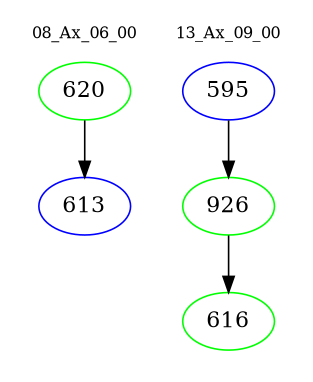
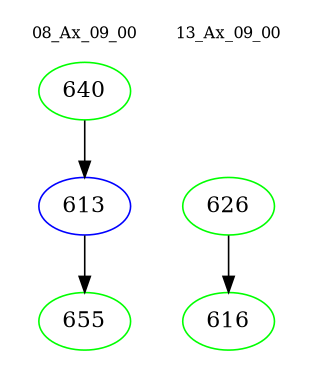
cluster "08_Ax_06_00": label "08_Ax_06_00" -> "08_Ax_09_00"
node "620": label "620" -> "640"
node "595": removed
node "926": label "926" -> "626"
node "655": added
